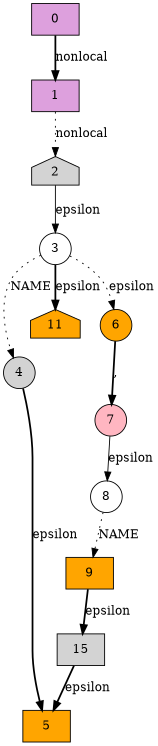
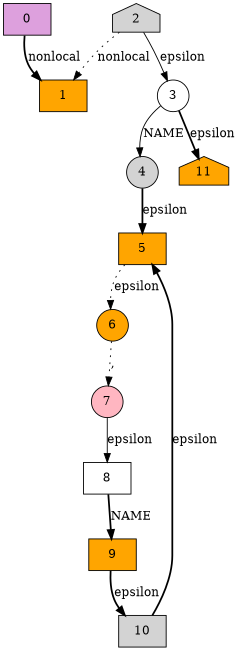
node "1": fillcolor plum -> orange
edge "1" -> "2": reversed
edge "3" -> "6": now "5" -> "6"
edge "3" -> "4": style dotted -> solid
edge "6" -> "7": style bold -> dotted
node "8": shape circle -> box
edge "8" -> "9": style dotted -> bold
node "15": label "15" -> "10"
